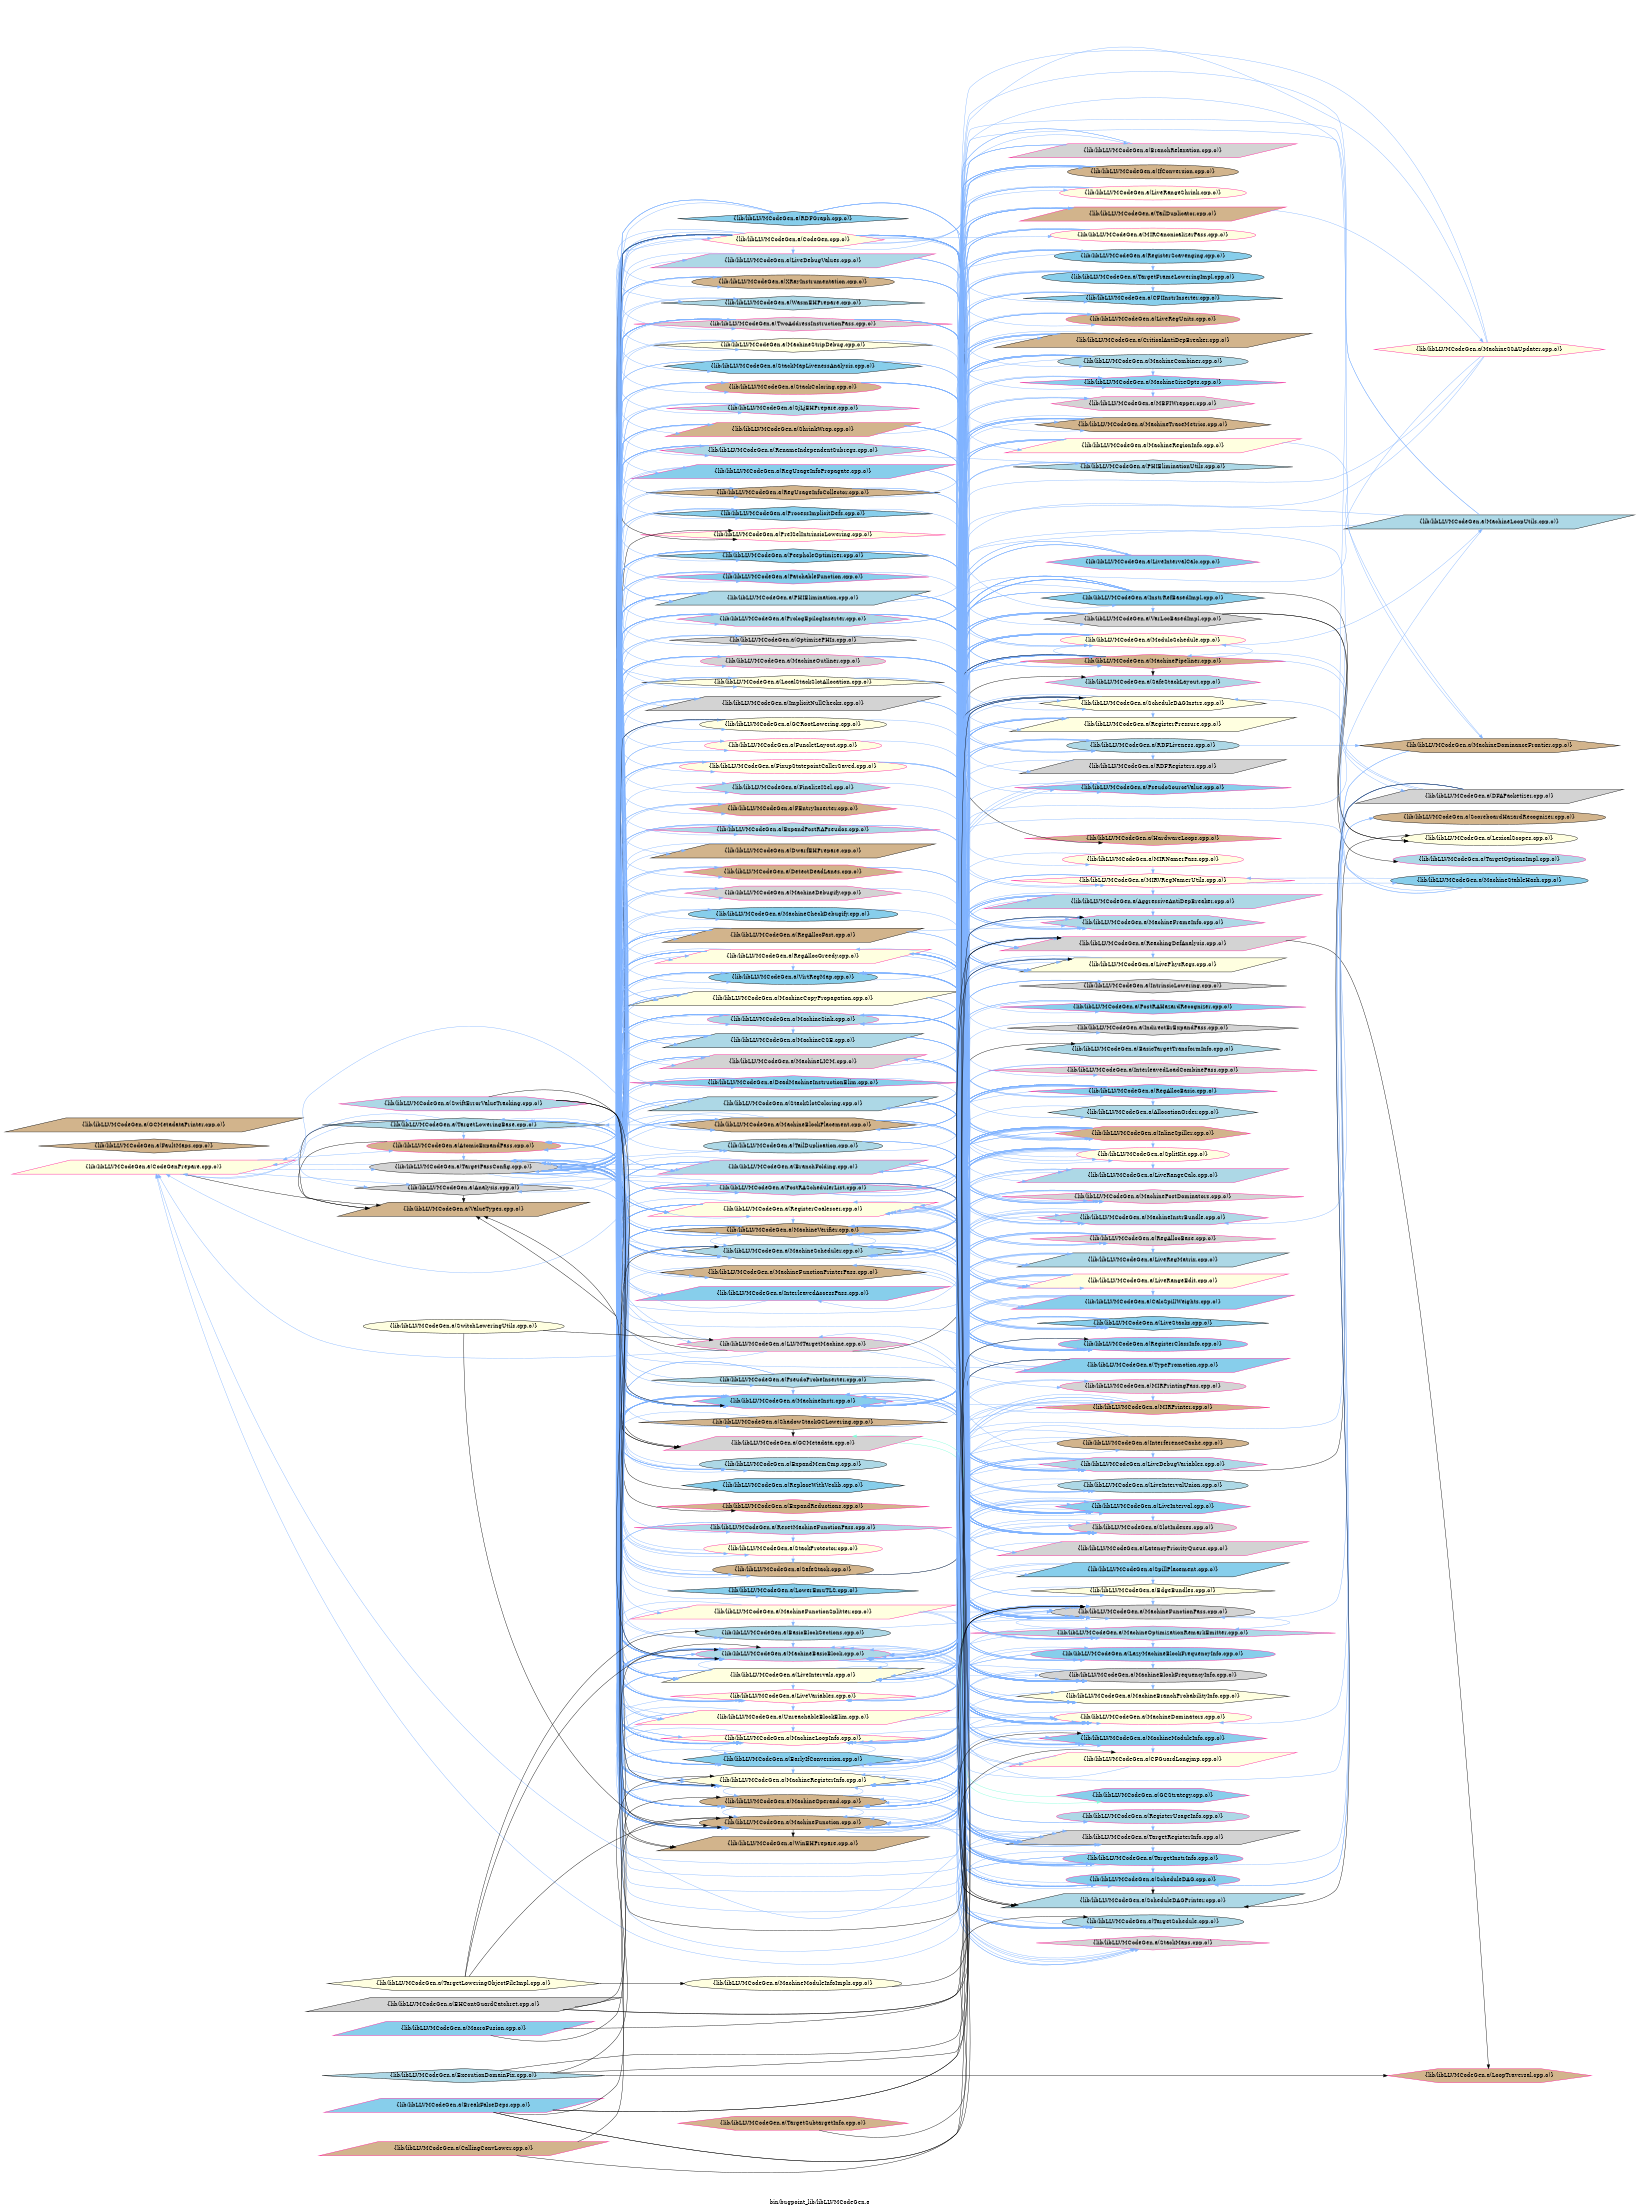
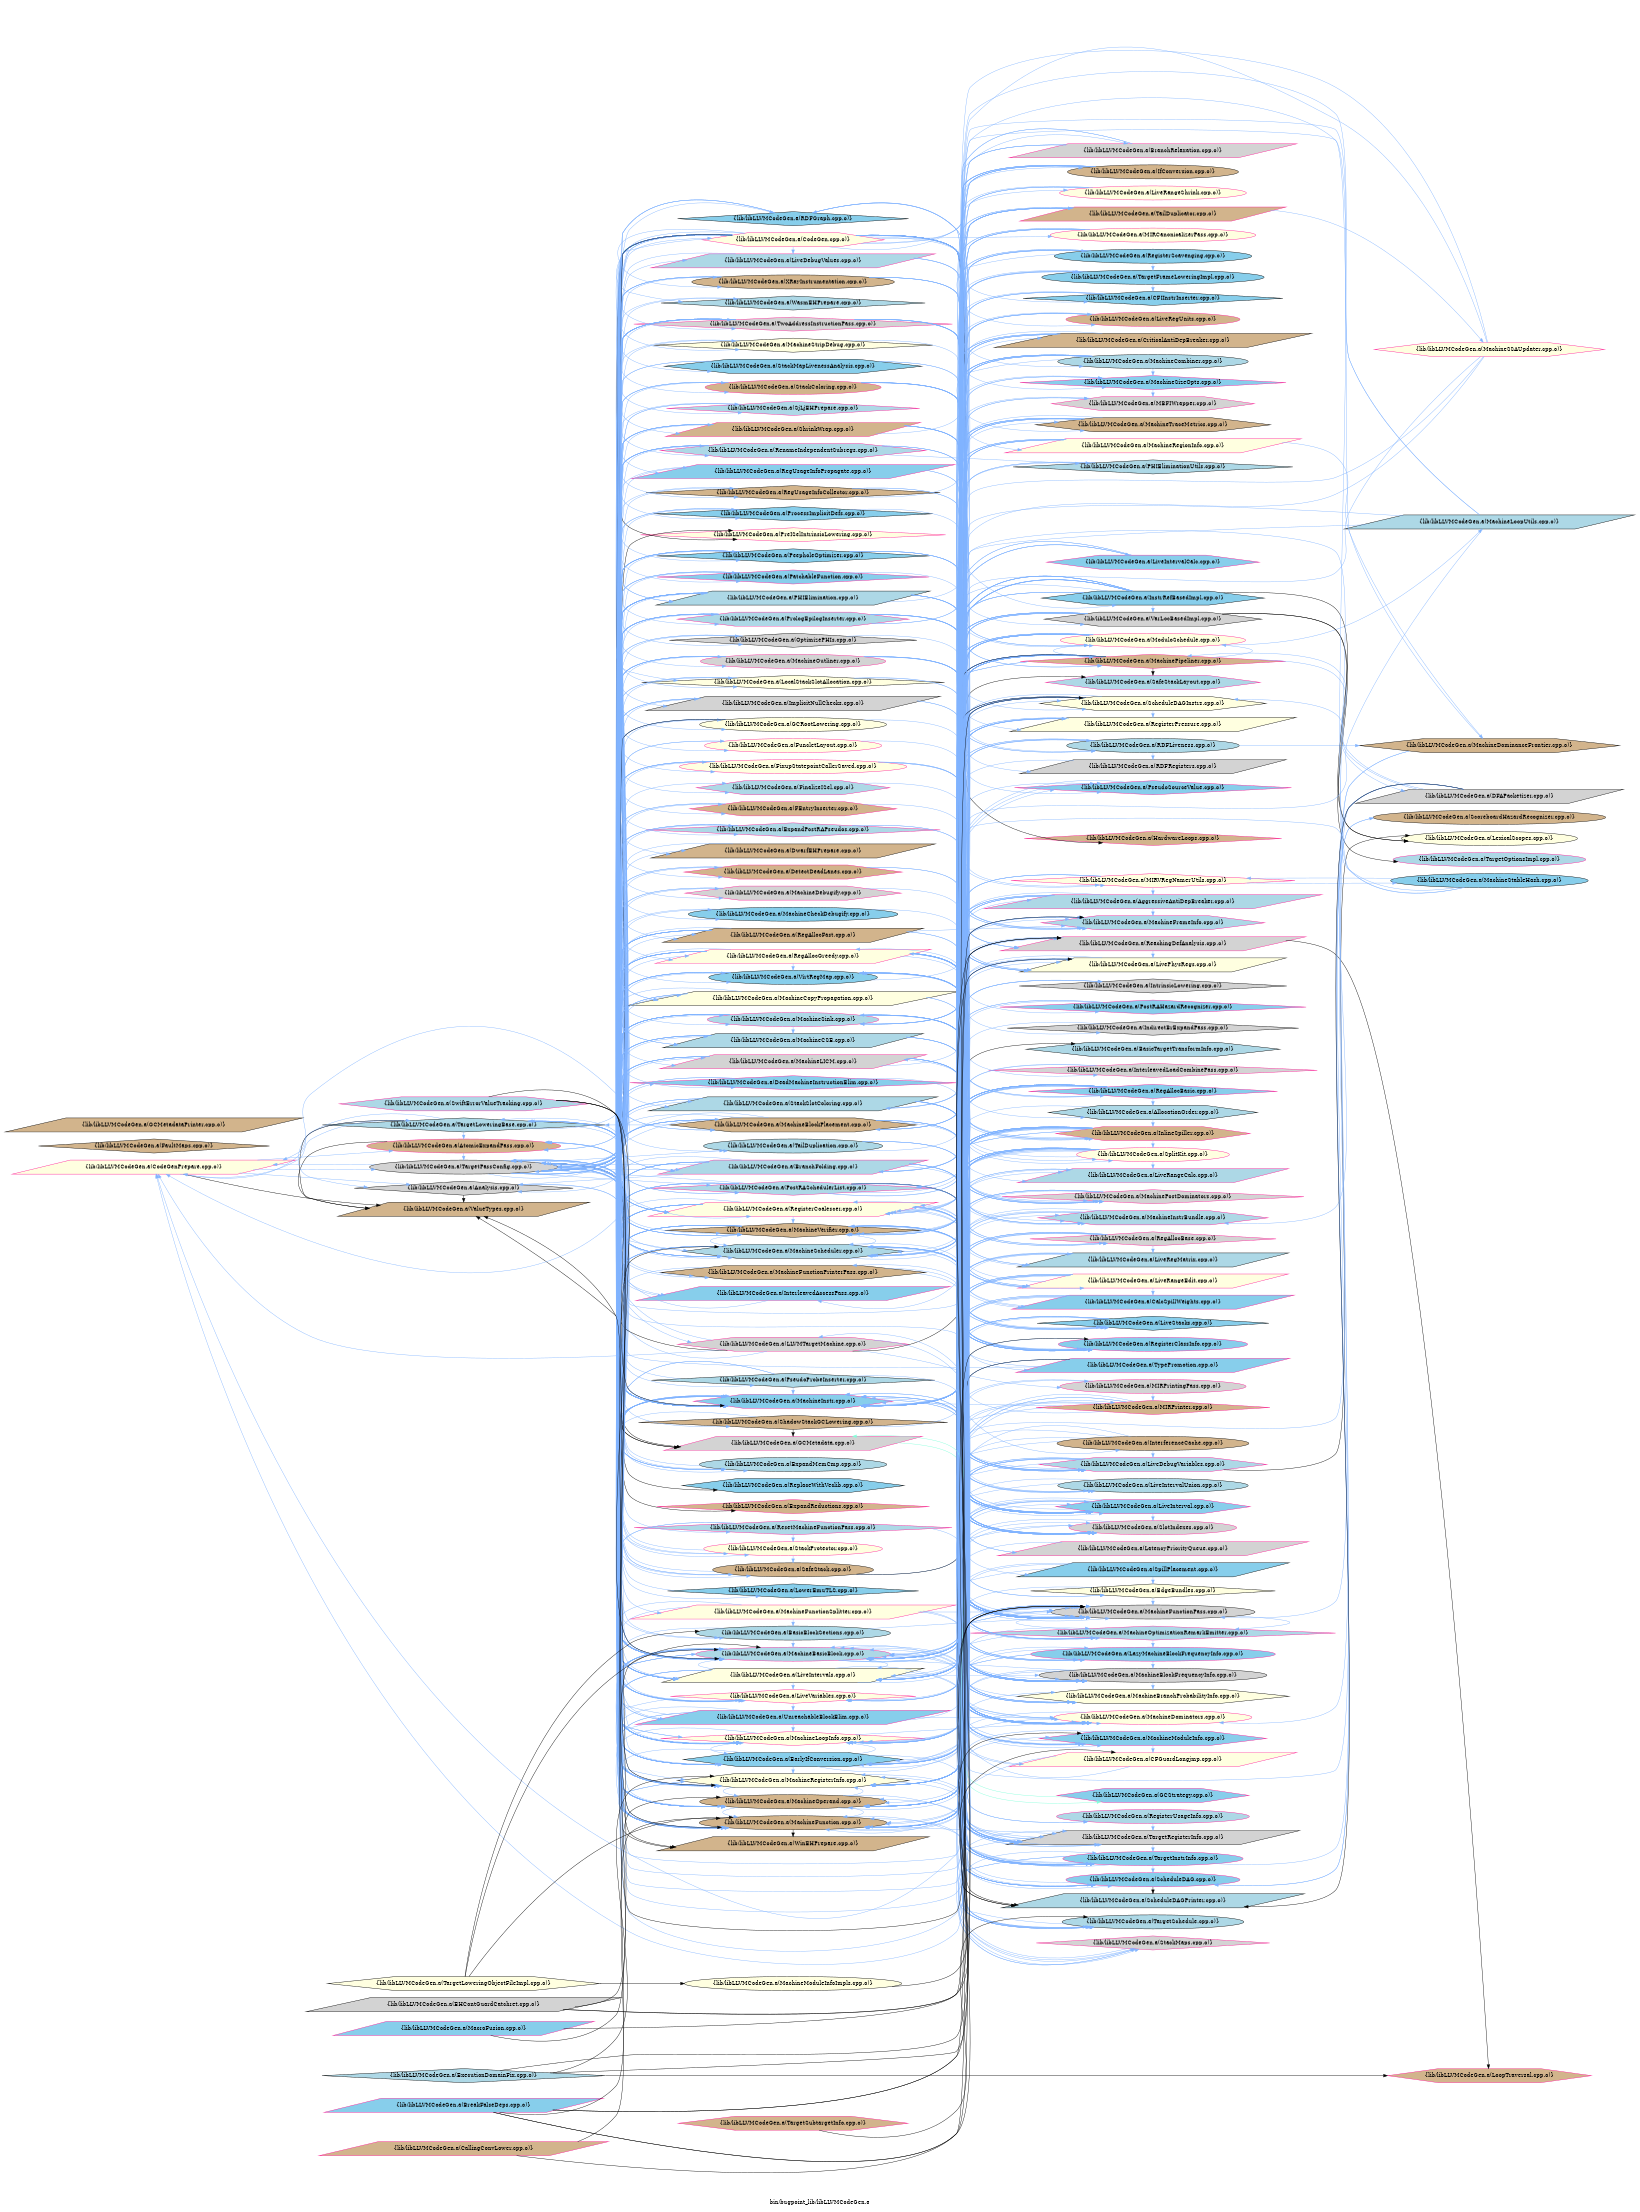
node "{lib/libLLVMCodeGen.a(MIRNamerPass.cpp.o)}": removed
edge "{lib/libLLVMCodeGen.a(RegAllocBasic.cpp.o)}" -> "{lib/libLLVMCodeGen.a(InlineSpiller.cpp.o)}": now "{lib/libLLVMCodeGen.a(AllocationOrder.cpp.o)}" -> "{lib/libLLVMCodeGen.a(InlineSpiller.cpp.o)}"
node "{lib/libLLVMCodeGen.a(SwitchLoweringUtils.cpp.o)}": removed
node "{lib/libLLVMCodeGen.a(UnreachableBlockElim.cpp.o)}": fillcolor lightyellow -> skyblue
